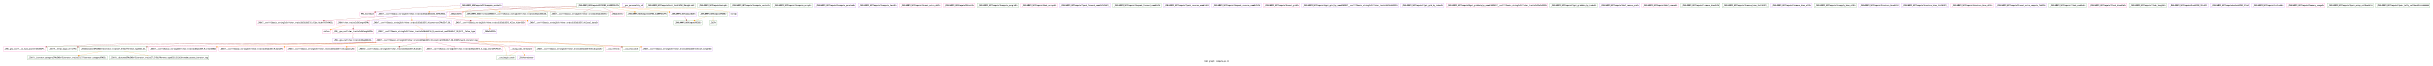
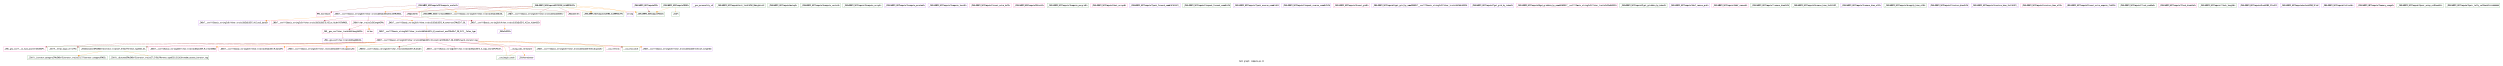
edge "_ZN9LAMMPS_NS9ComputePEC2EPNS_6LAMMPSEiPPc" -> "_ZN9LAMMPS_NS7ComputeD2Ev": now "_ZN9LAMMPS_NS9ComputePEC2EPNS_6LAMMPSEiPPc" -> "_ZN9LAMMPS_NS9ComputePED2Ev"
